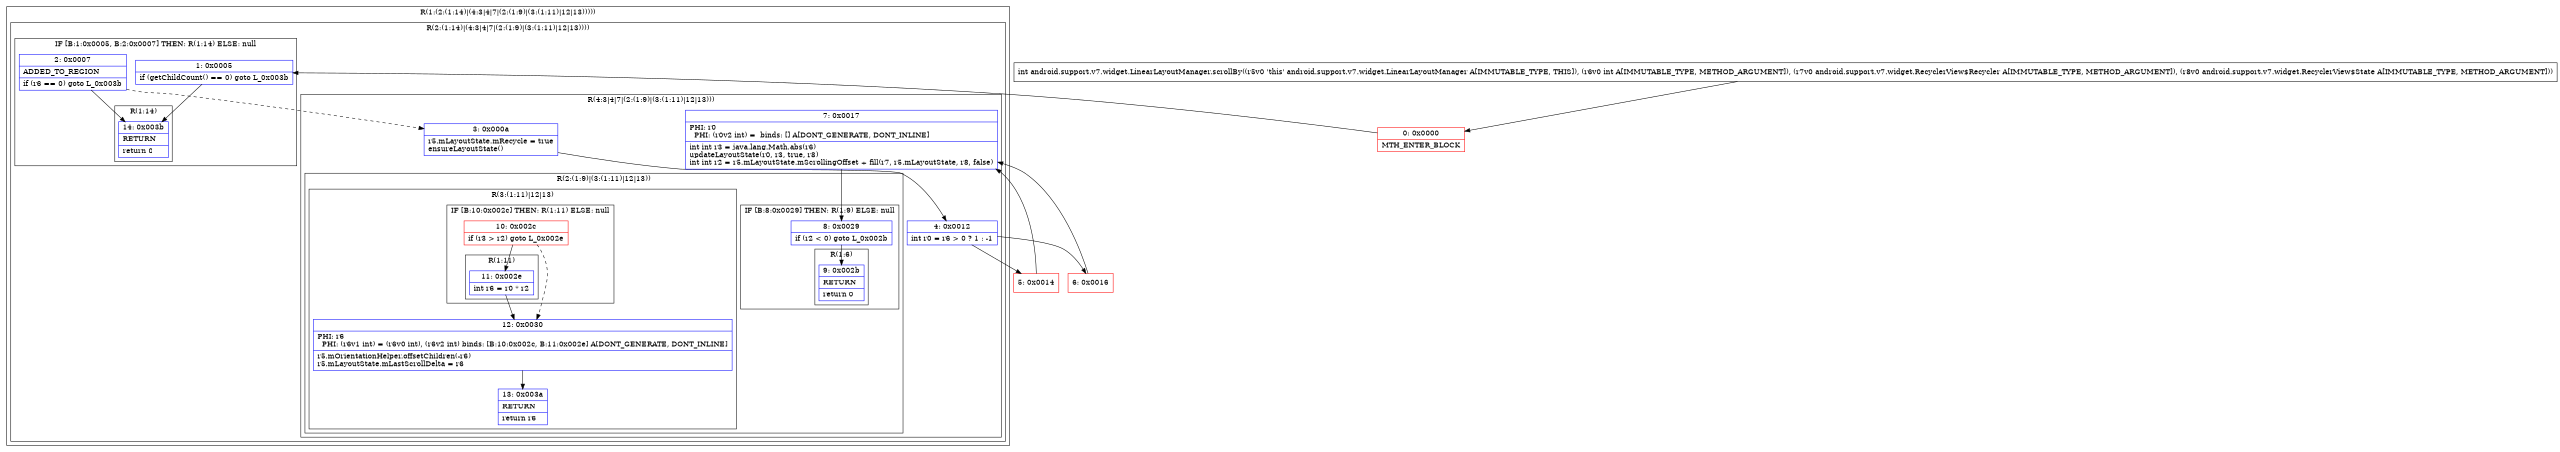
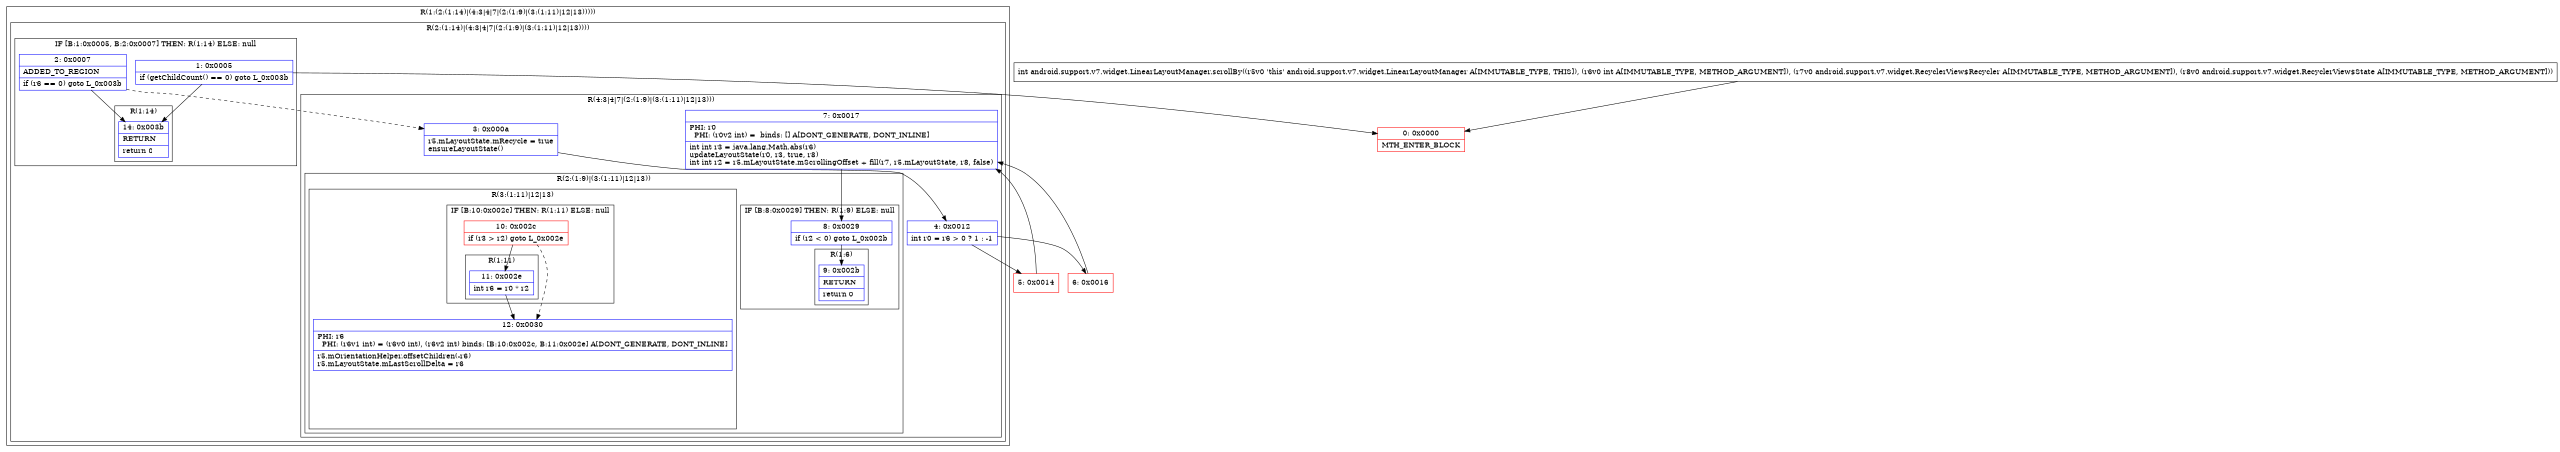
edge "0: 0x0000" -> "1: 0x0005": reversed
node "13: 0x003a": removed
